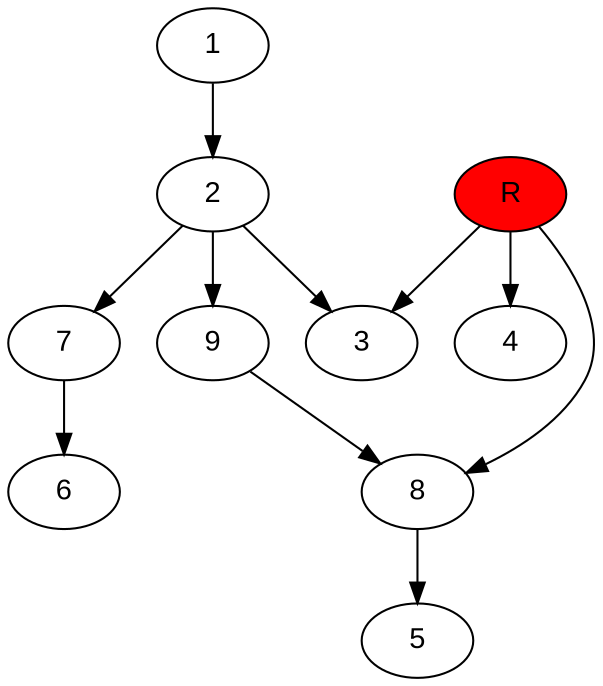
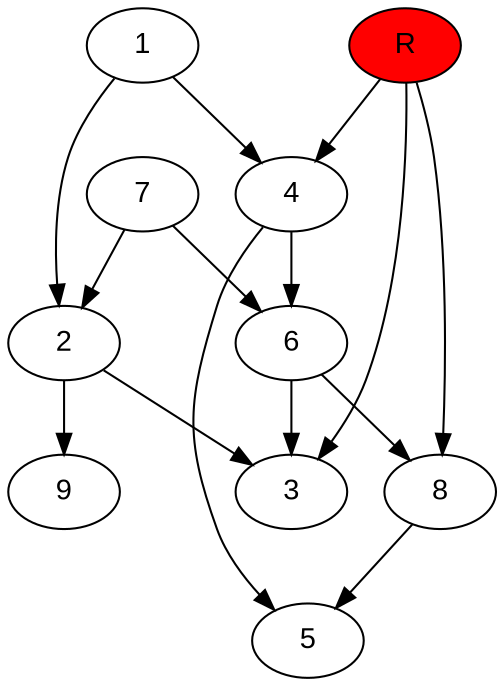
edge "1" -> "4": added
edge "4" -> "6": added
edge "2" -> "7": reversed
edge "6" -> "3": added
edge "4" -> "5": added
edge "9" -> "8": now "6" -> "8"
